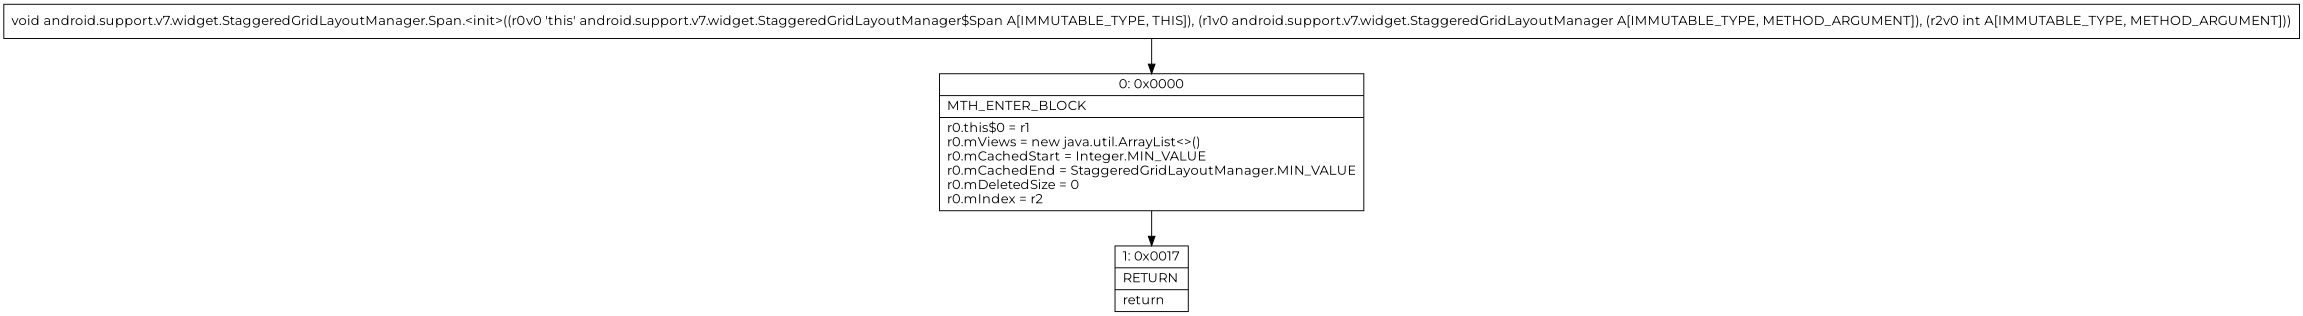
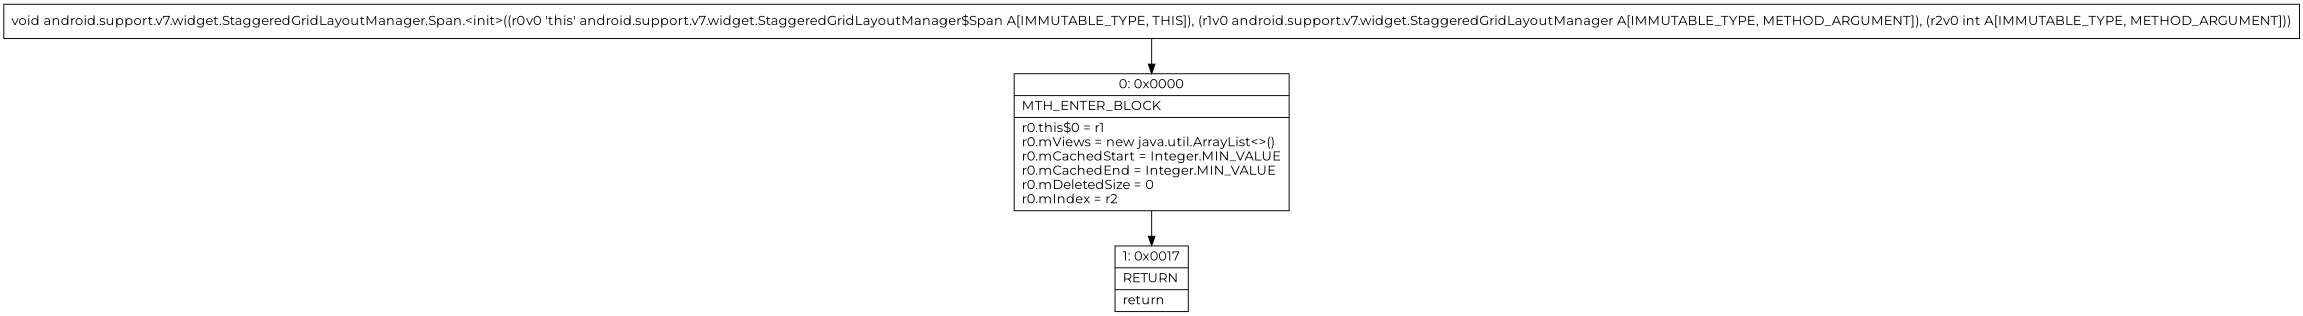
node "0: 0x0000": text "r0.mCachedEnd = StaggeredGridLayoutManager.MIN_VALUE" -> "r0.mCachedEnd = Integer.MIN_VALUE"
